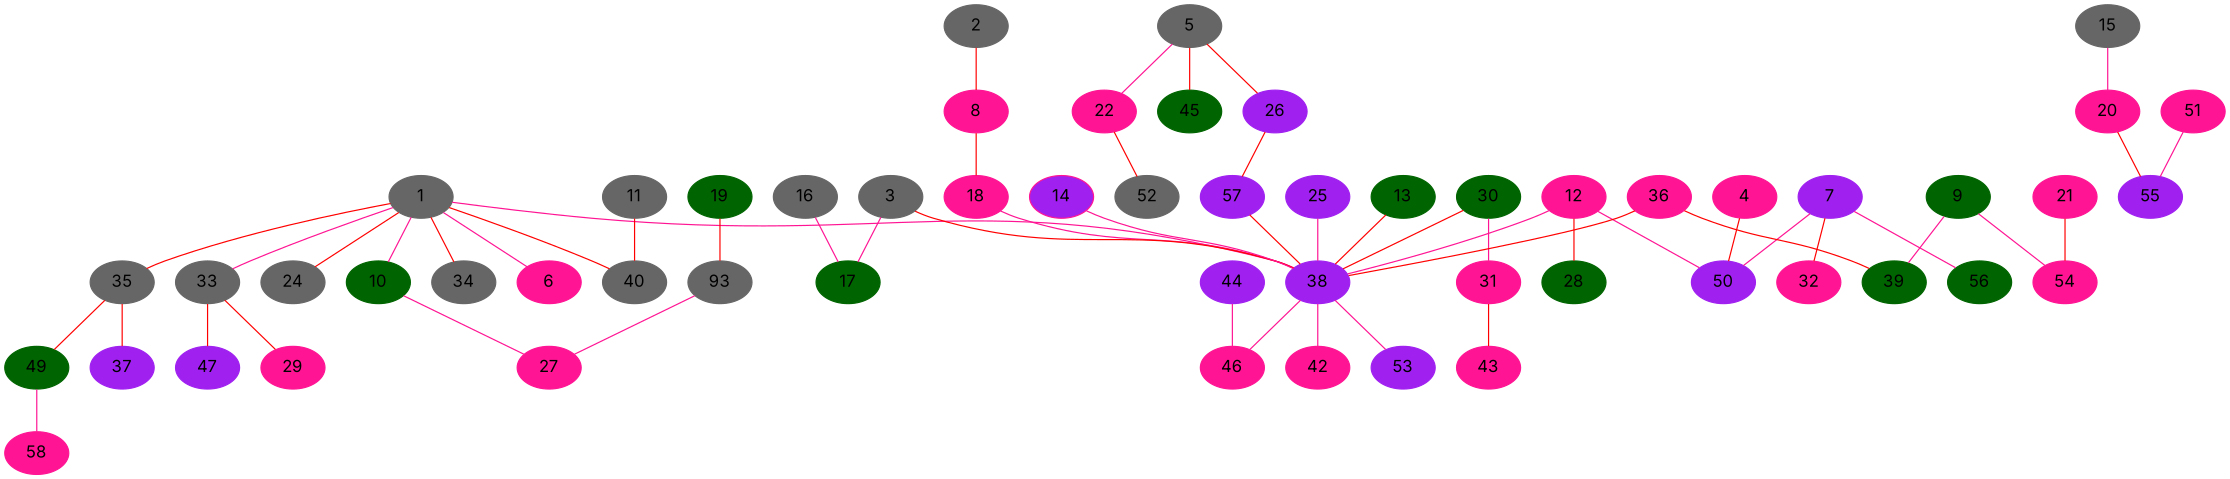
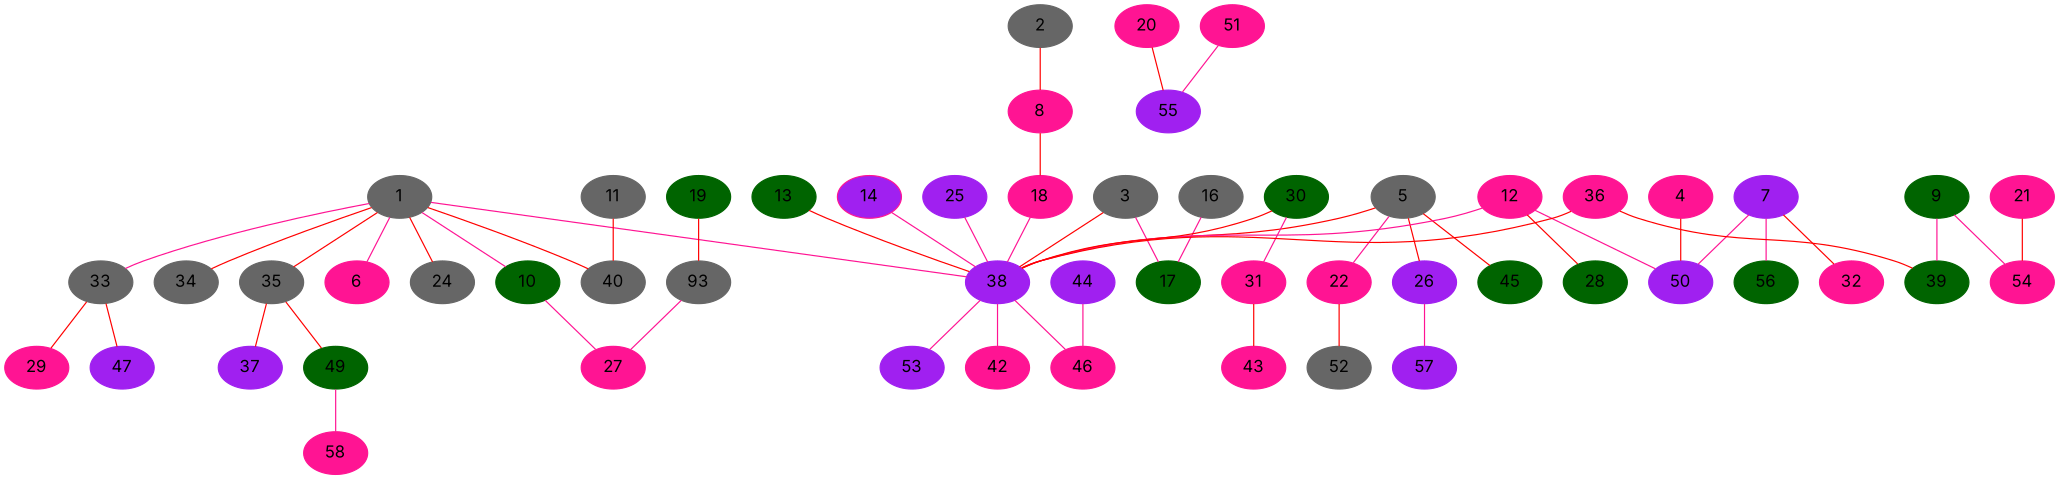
node "15": removed
edge "26" -- "57": color red -> deeppink
edge "57" -- "38": now "5" -- "38"
